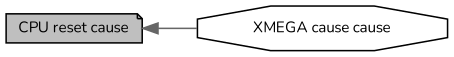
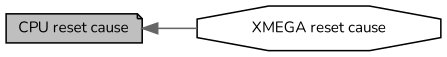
node "XMEGA cause cause": label "XMEGA cause cause" -> "XMEGA reset cause"
